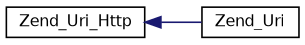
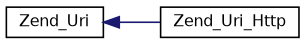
edge "Zend_Uri" -> "Zend_Uri_Http": reversed
